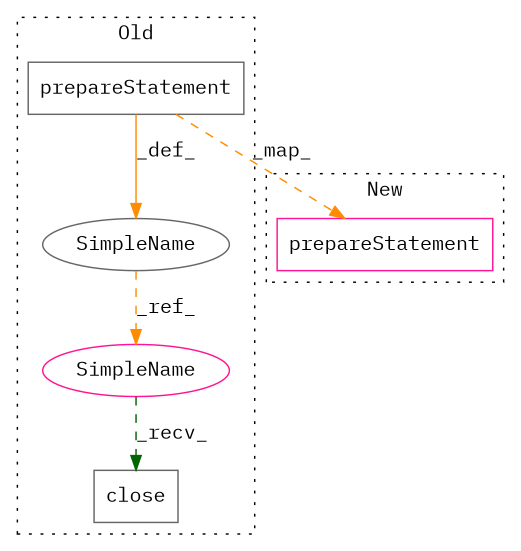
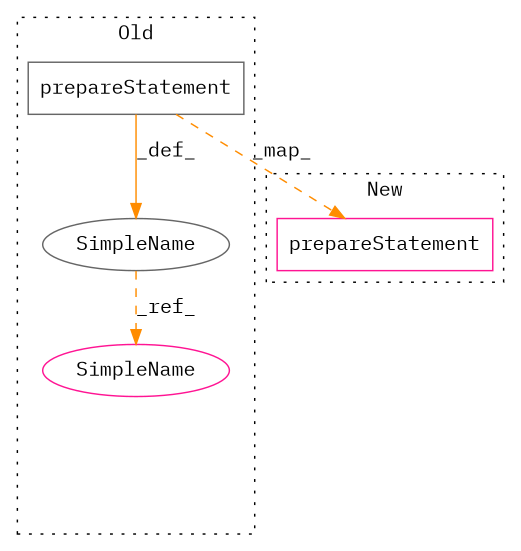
node "close": removed
